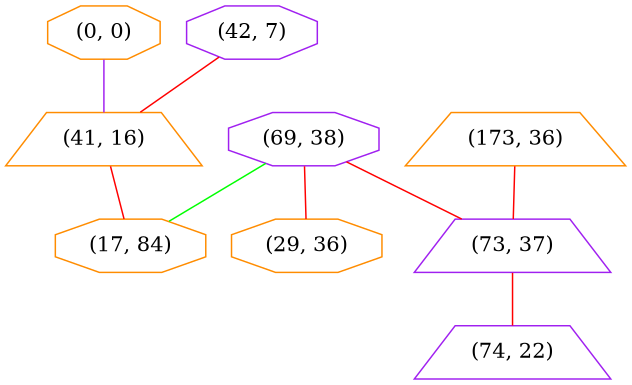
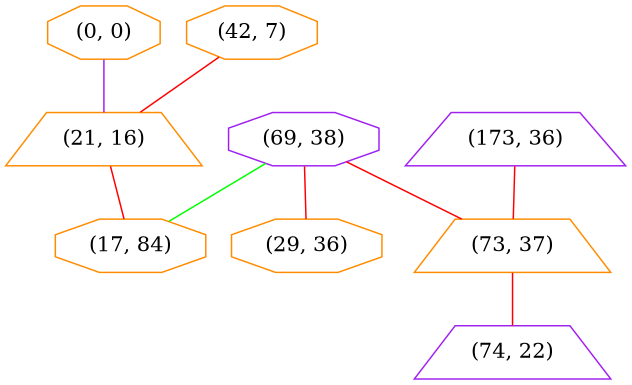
node "(42, 7)": color purple -> darkorange
node "(41, 16)": label "(41, 16)" -> "(21, 16)"
node "(173, 36)": color darkorange -> purple
node "(73, 37)": color purple -> darkorange
